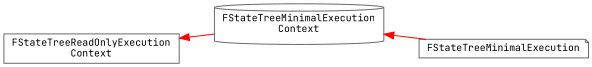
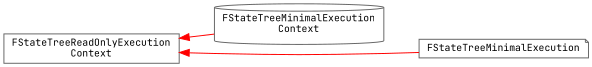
edge "FStateTreeMinimalExecution" -> "FStateTreeMinimalExecution Context": now "FStateTreeMinimalExecution" -> "FStateTreeReadOnlyExecution Context"
